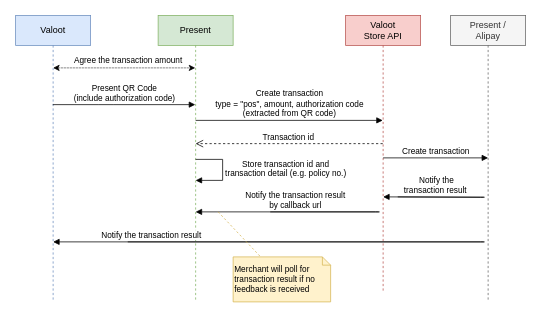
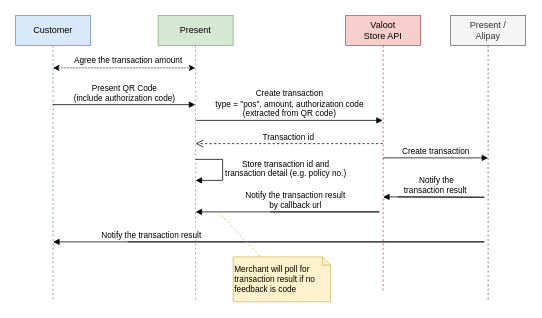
node "Valoot": label "Valoot" -> "Customer"
node "Merchant will poll for transaction result if no feedback is received": label "Merchant will poll for transaction result if no feedback is received" -> "Merchant will poll for transaction result if no feedback is code"
